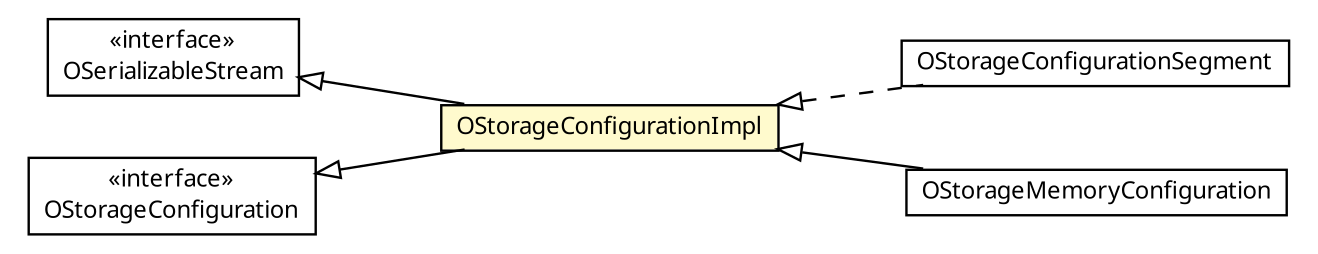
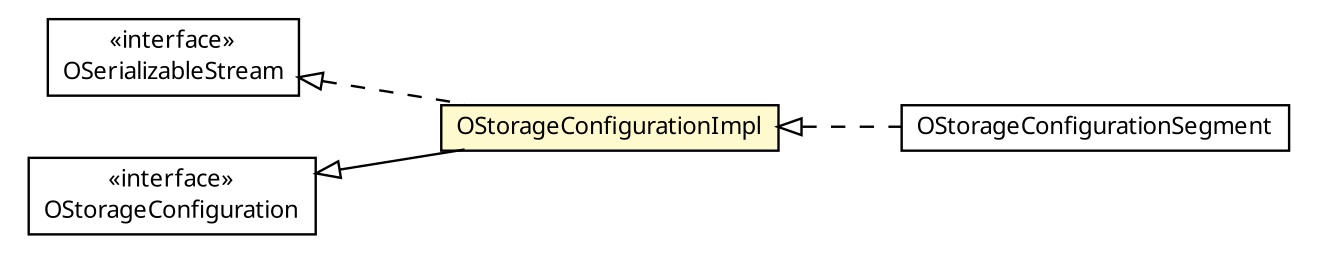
edge "OStorageConfigurationImpl" -> "OSerializableStream": style solid -> dashed
node "OStorageMemoryConfiguration": removed
